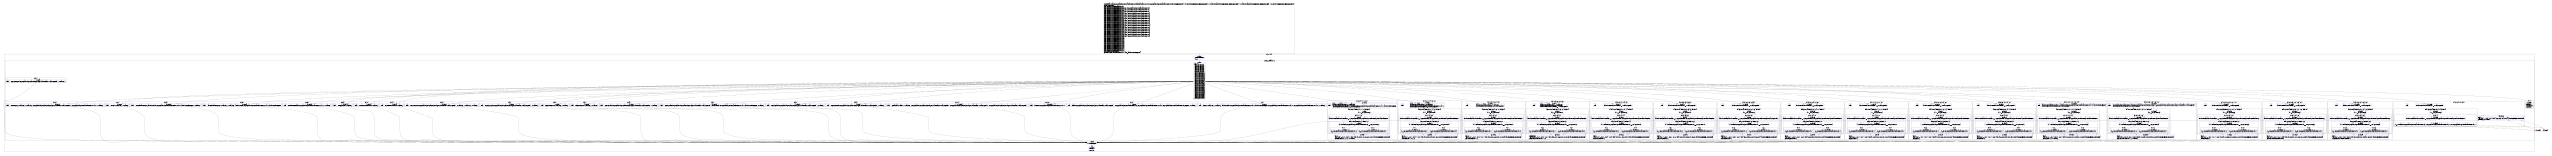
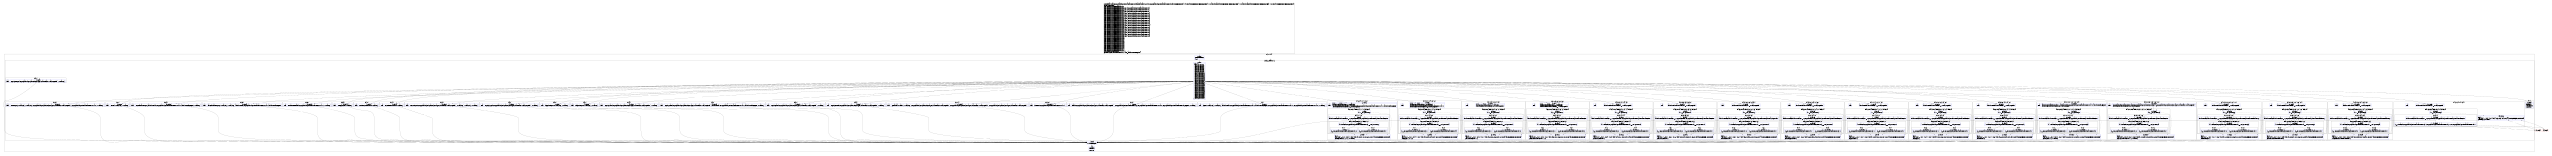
node "33: 0x0122": text "GENERATE: r5" -> "PHI: r5"
node "16: 0x00a5": text "getUserProperties(r1, r2, r3, r5)" -> "getGmpAppId(r1, r2, r3, r5)"
